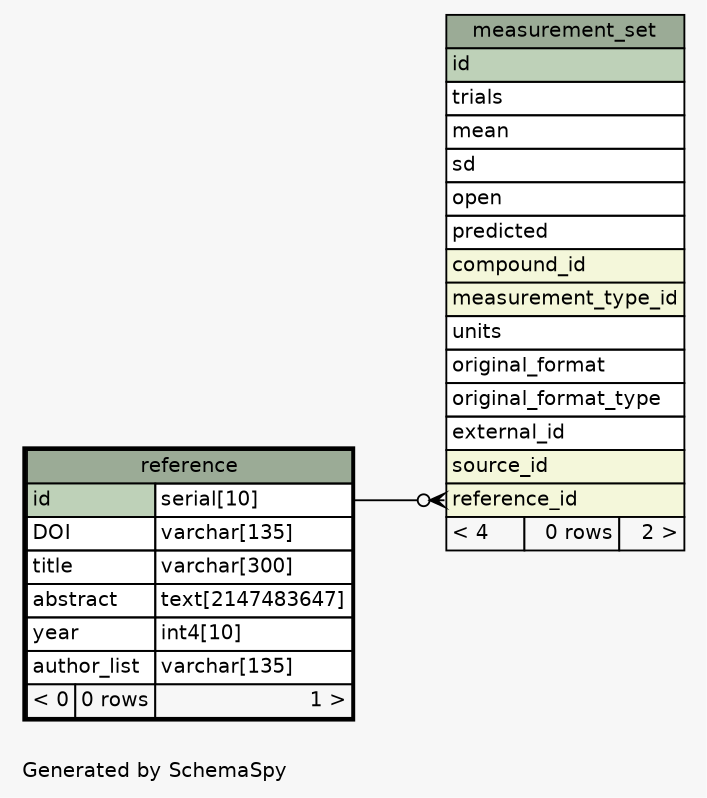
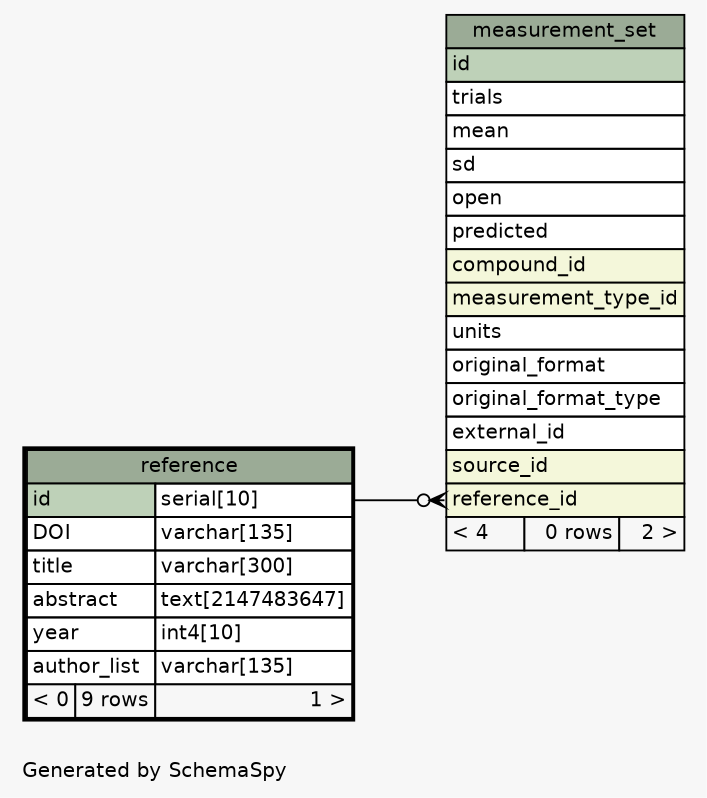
node "reference": text "0 rows" -> "9 rows"
